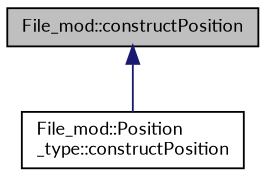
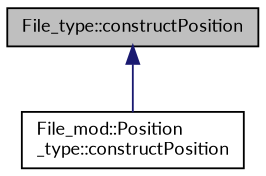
node "File_mod::constructPosition": label "File_mod::constructPosition" -> "File_type::constructPosition"
